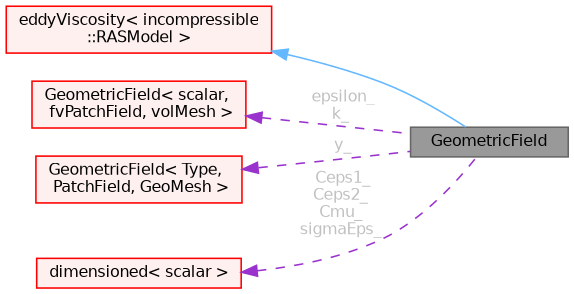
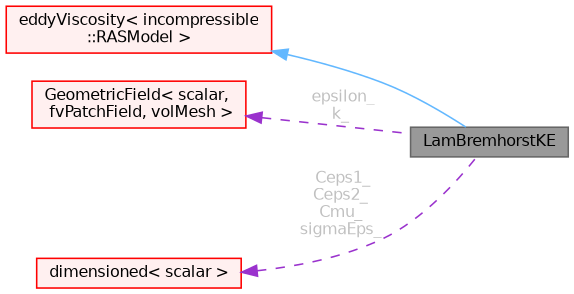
node "GeometricField": label "GeometricField" -> "LamBremhorstKE"
node "GeometricField< Type, PatchField, GeoMesh >": removed
